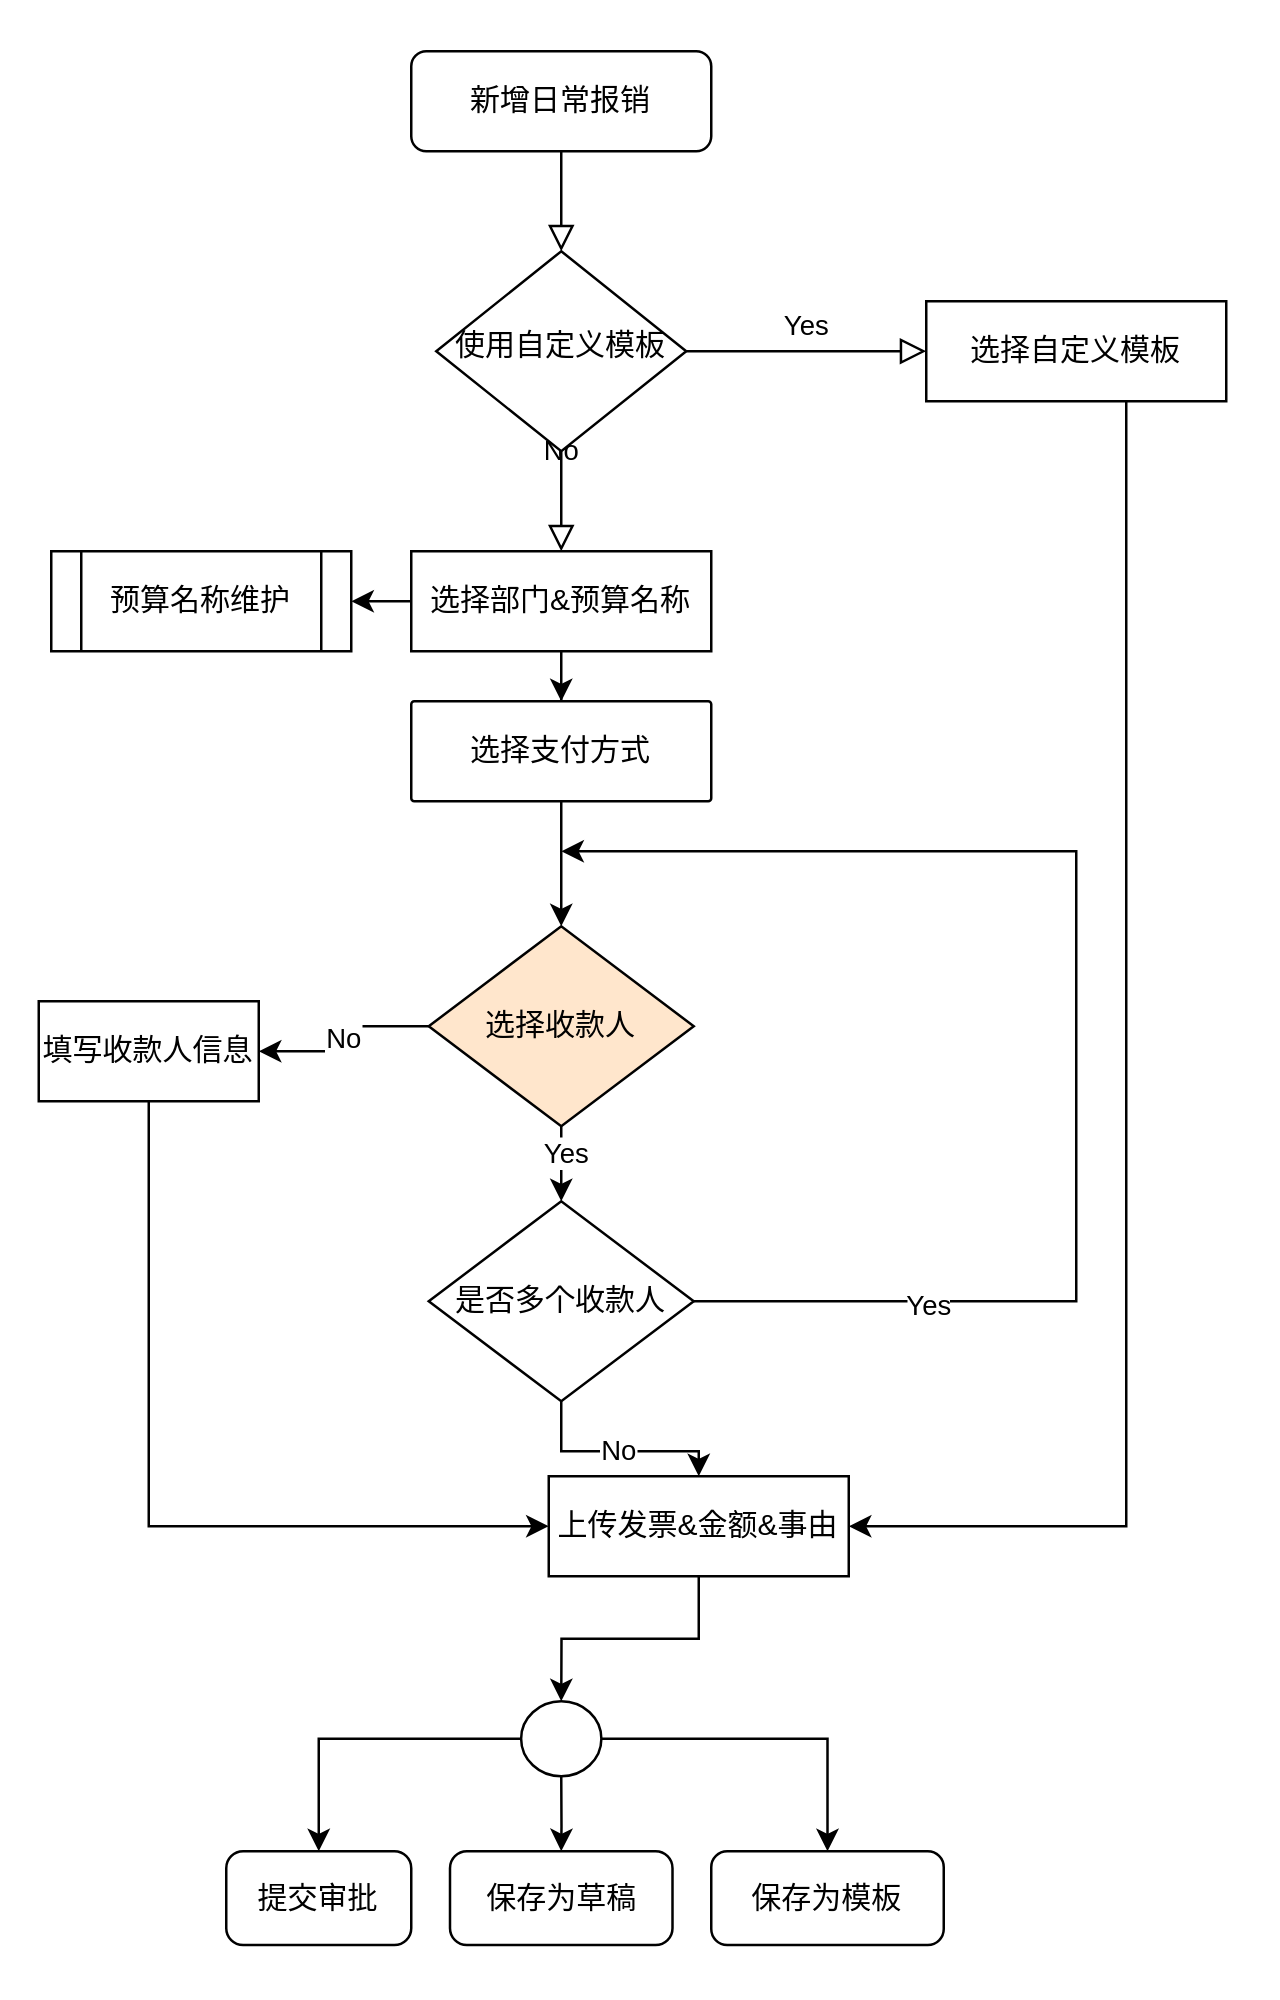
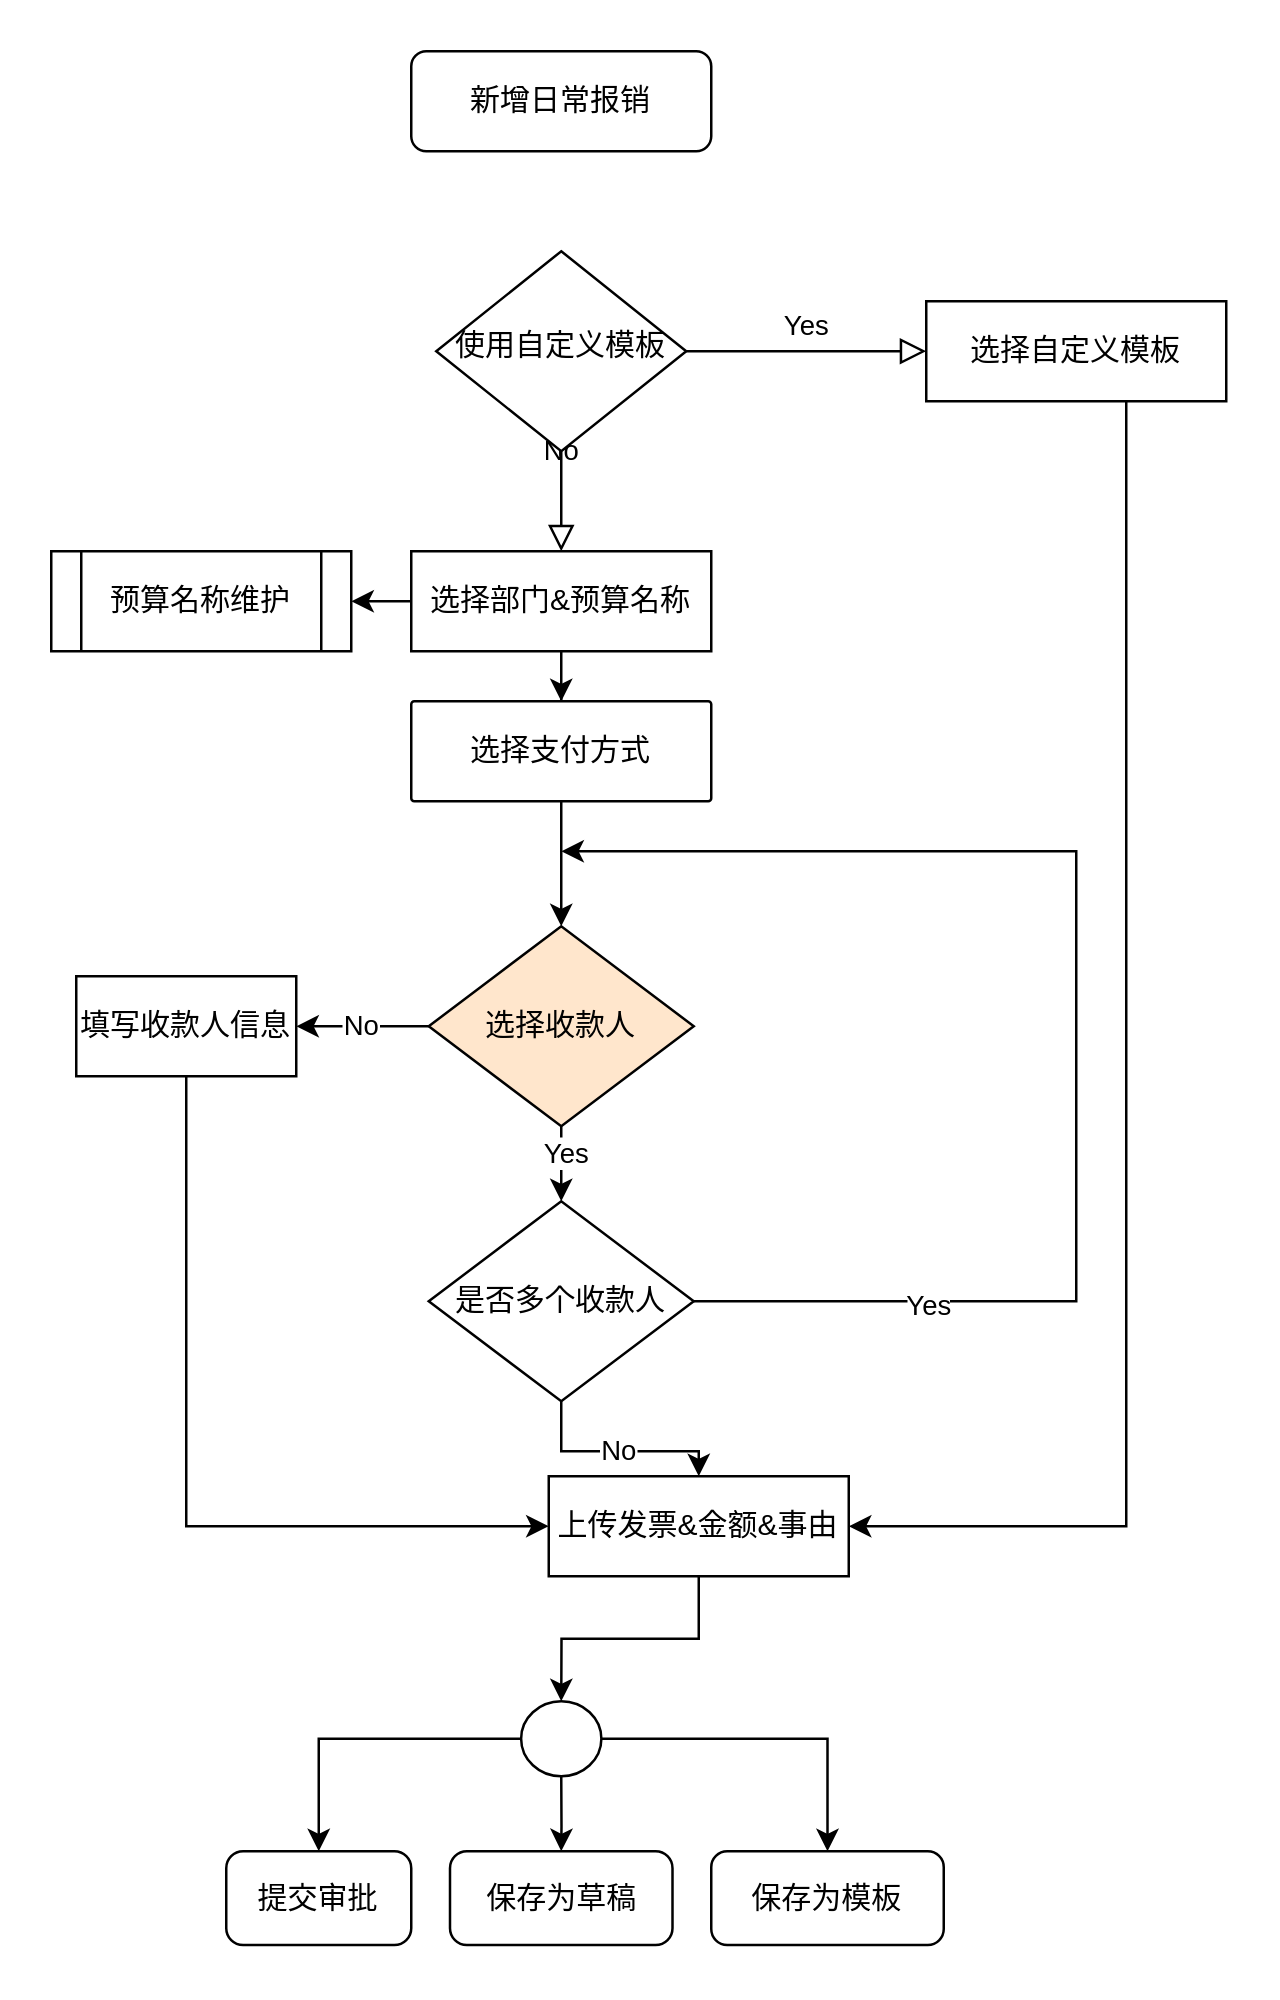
edge "新增日常报销" -> "使用自定义模板": removed
node "填写收款人信息": moved (149, 1051) -> (186, 1026)
